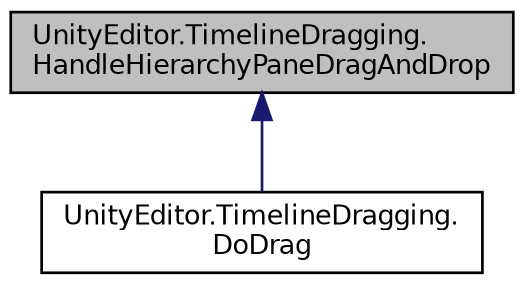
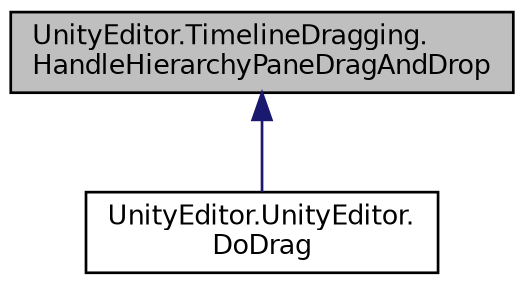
node "UnityEditor.TimelineDragging. DoDrag": label "UnityEditor.TimelineDragging. DoDrag" -> "UnityEditor.UnityEditor. DoDrag"
